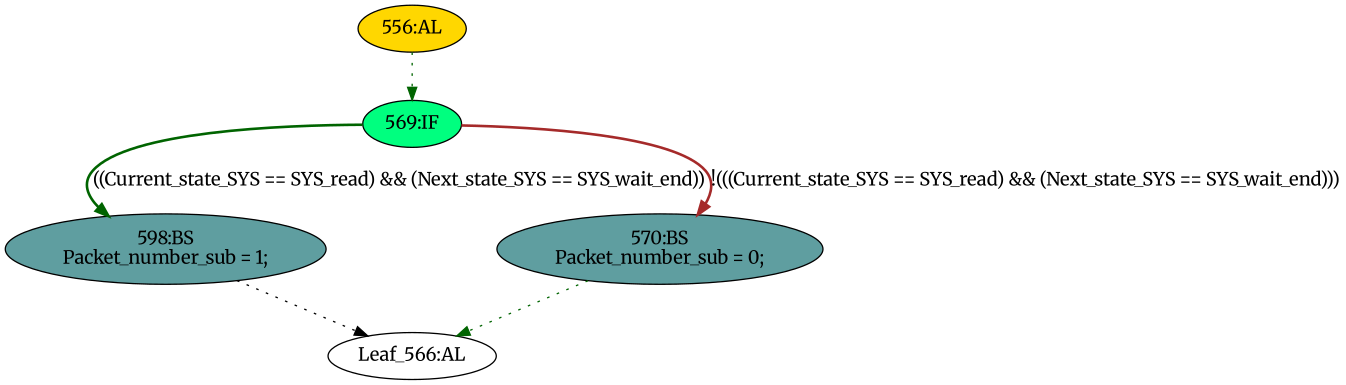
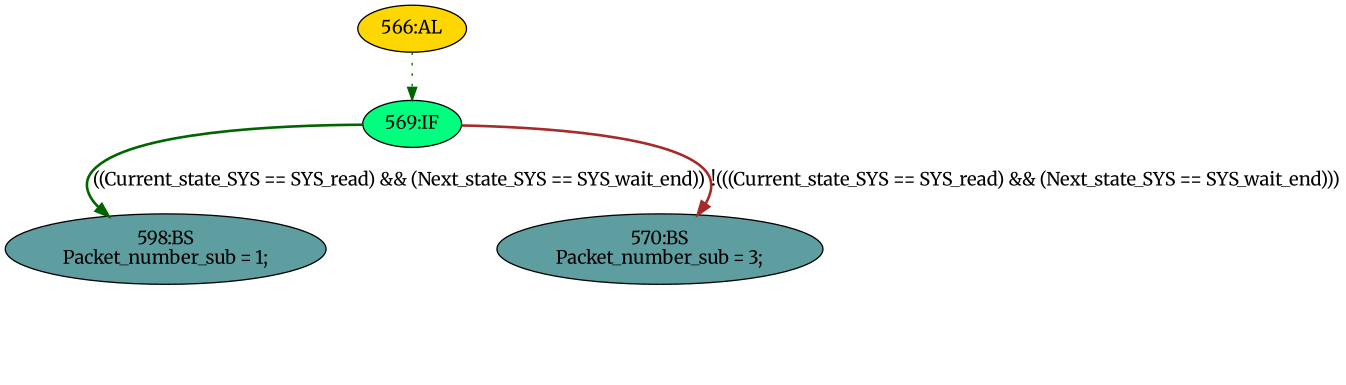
node "556:AL": label "556:AL" -> "566:AL"
node "570:BS Packet_number_sub = 0;": label "570:BS Packet_number_sub = 0;" -> "570:BS Packet_number_sub = 3;"
node "Leaf_566:AL": removed
